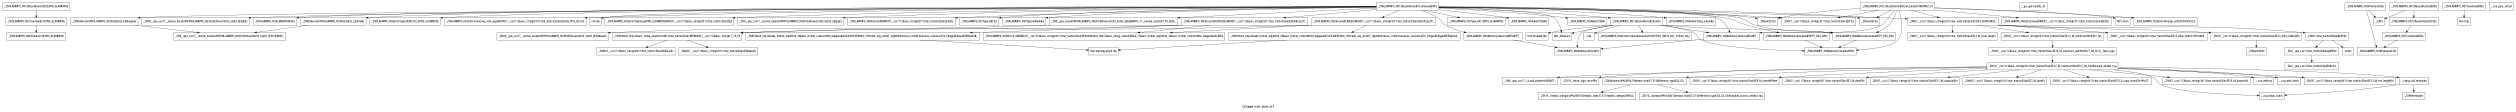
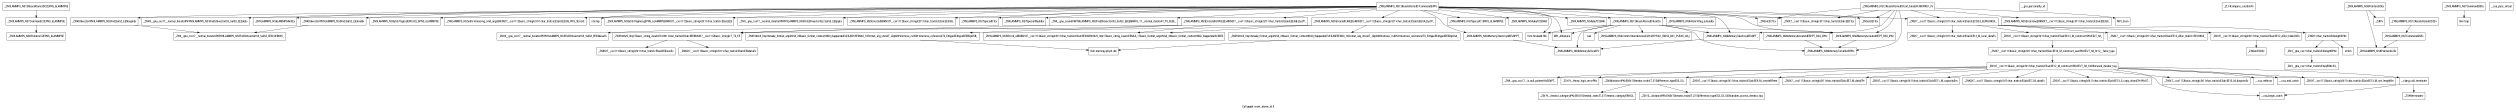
node "_ZL14compare_coordsiiPv": added
node "_ZN9LAMMPS_NS12ResetAtomsIDD0Ev": removed
edge "_ZN9LAMMPS_NS12ResetAtomsID7commandEiPPc" -> "_ZN9LAMMPS_NS6Memory6createIdEEPPT_RS4_iiPKc": now "_ZN9LAMMPS_NS12ResetAtomsID7commandEiPPc" -> "llvm.fmuladd.f64"
node "_ZN9LAMMPS_NS5utils10merge_sortEPiiPvPFiiiS2_E": removed
